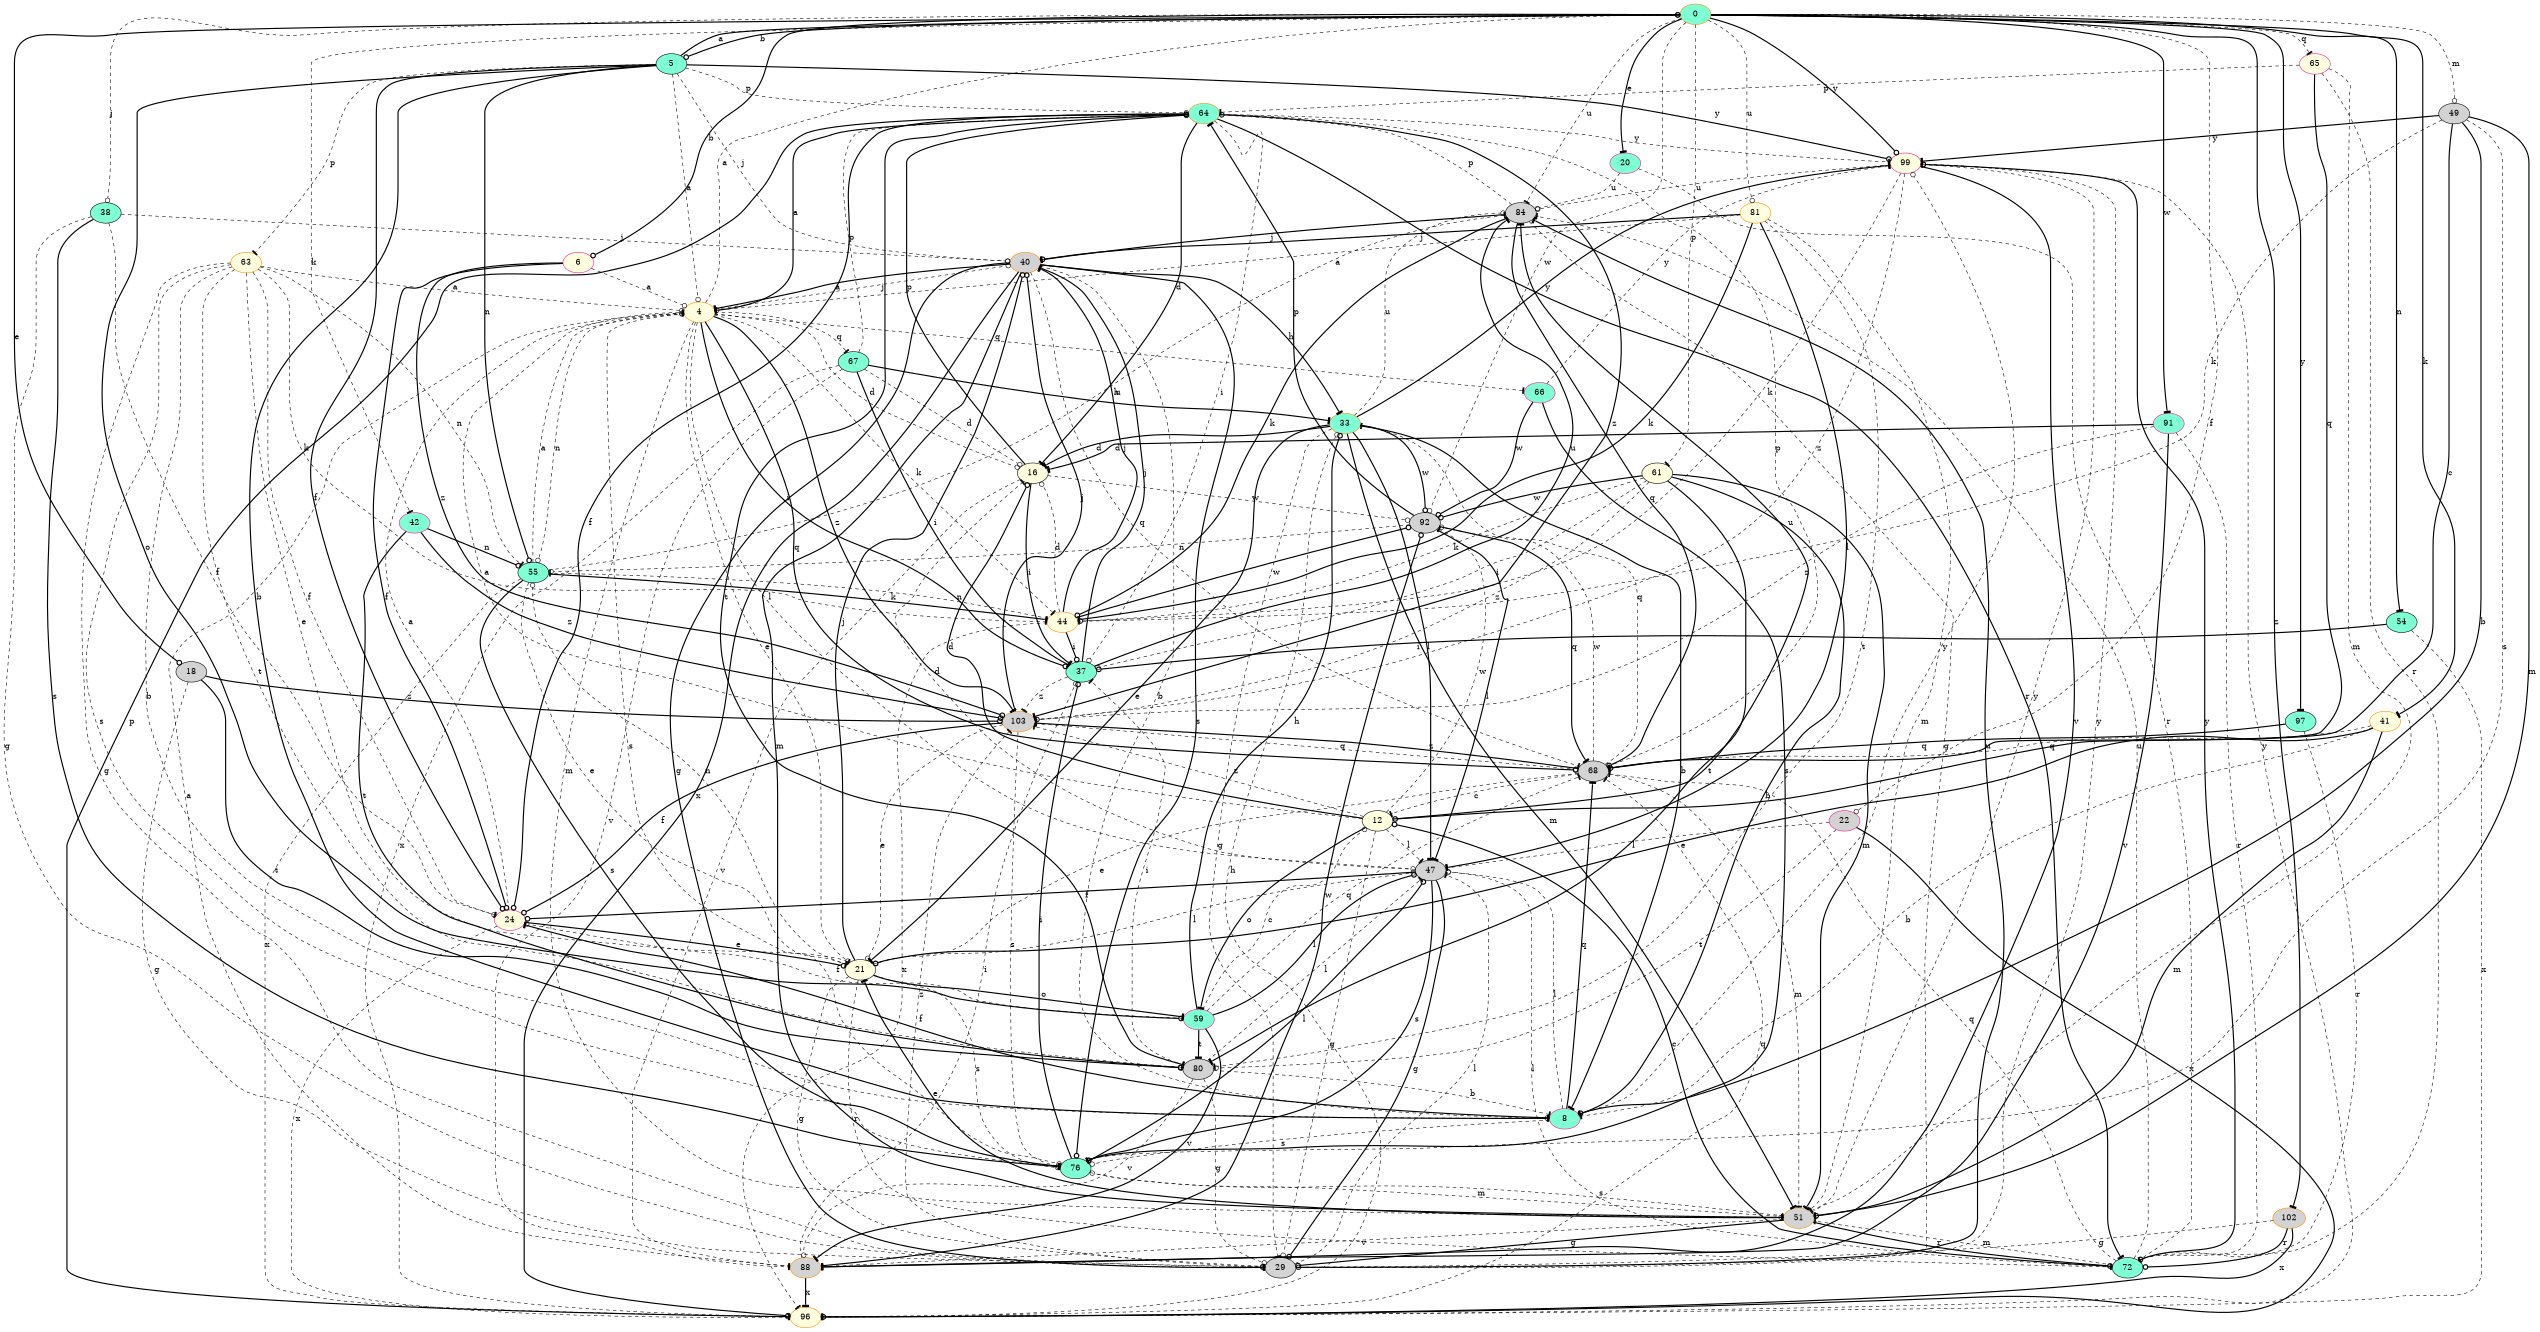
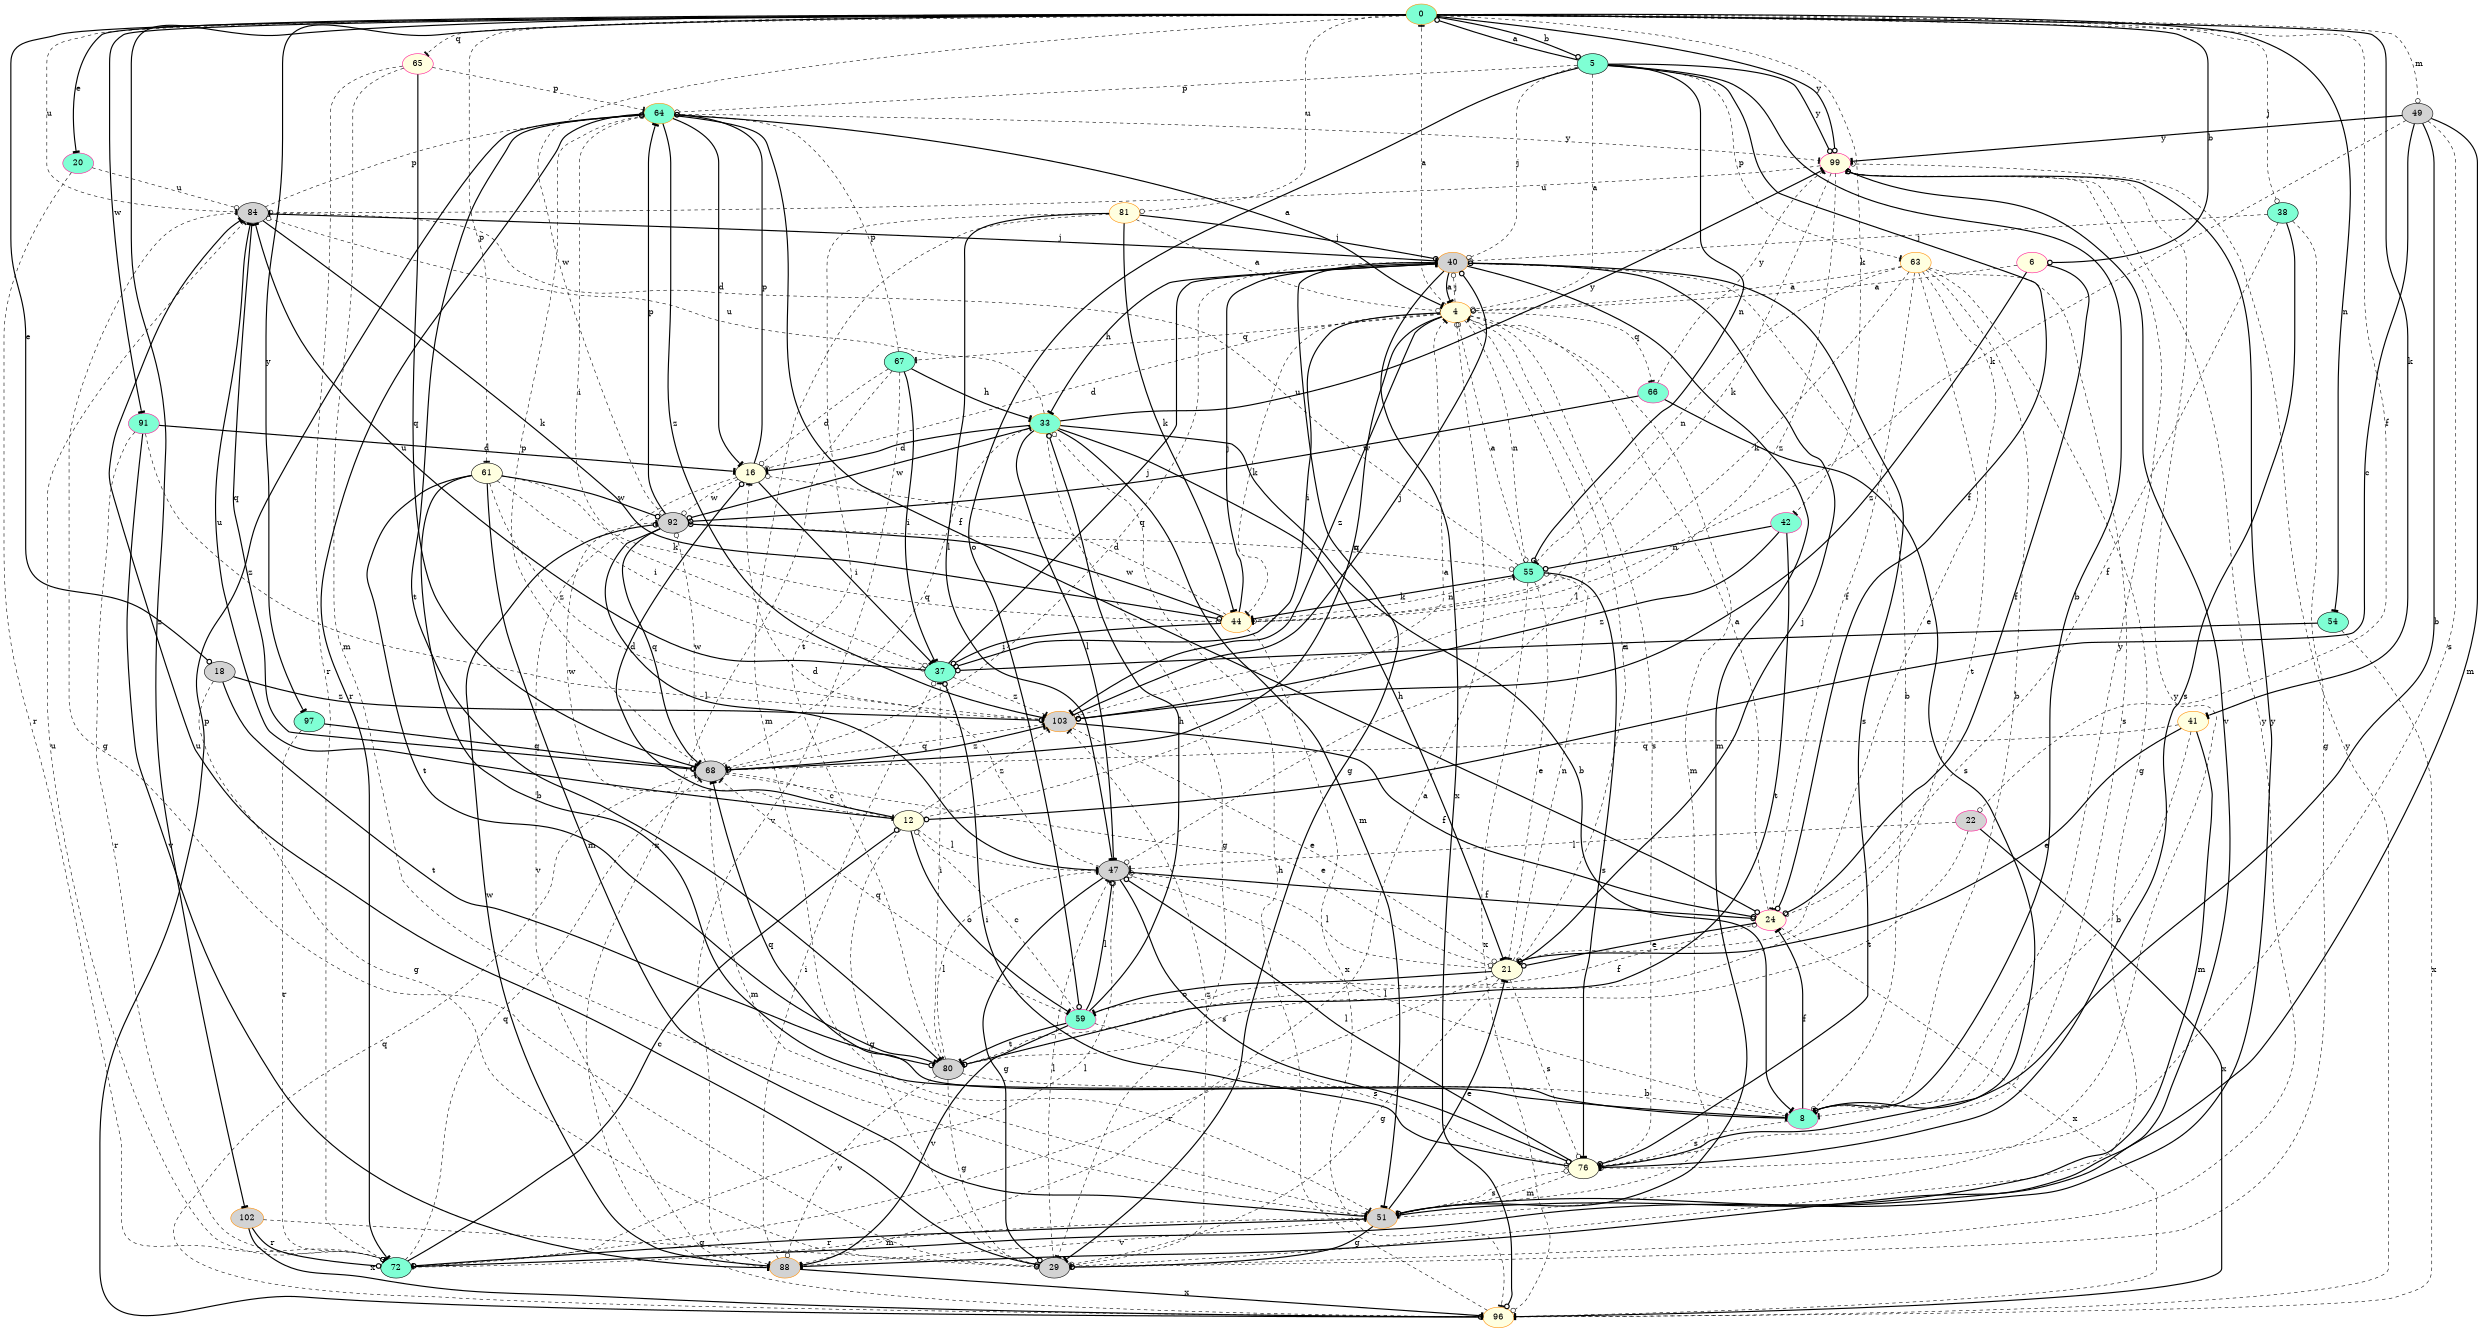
edge "4" -> "0": arrowhead odot -> tee
edge "33" -> "21": label "e" -> "h"
edge "103" -> "76": now "59" -> "76"
node "76": fillcolor aquamarine -> lightyellow
